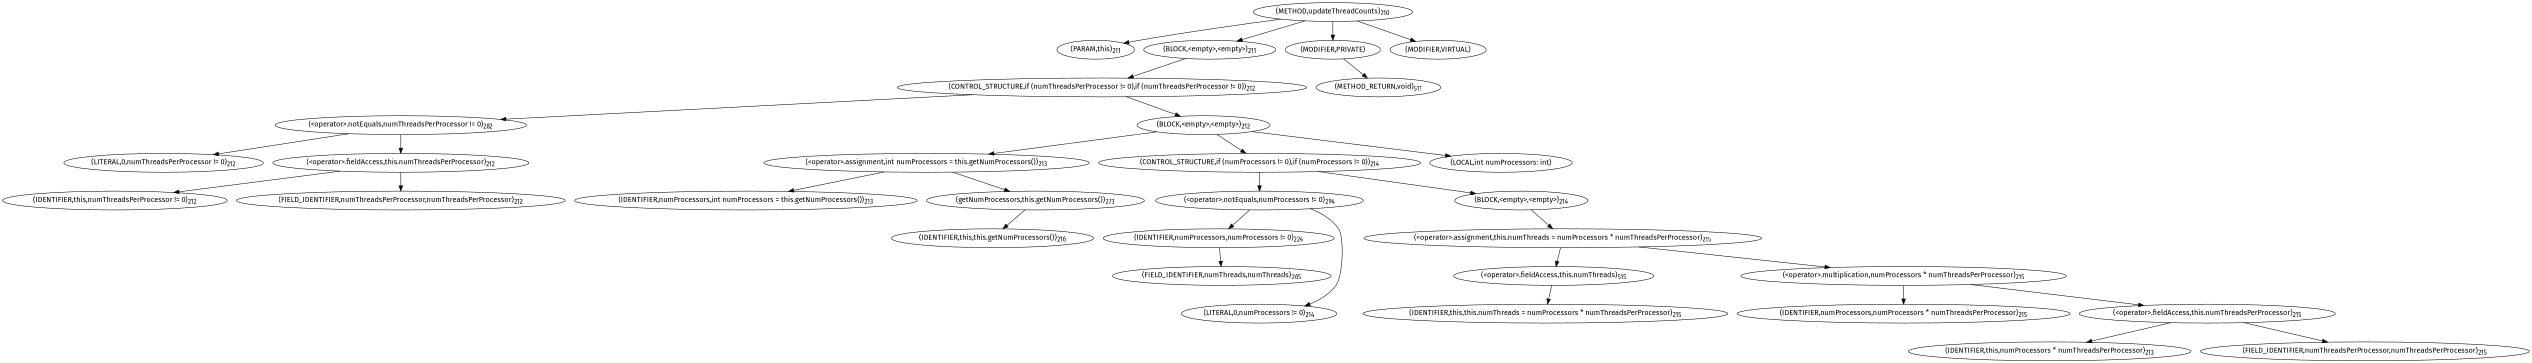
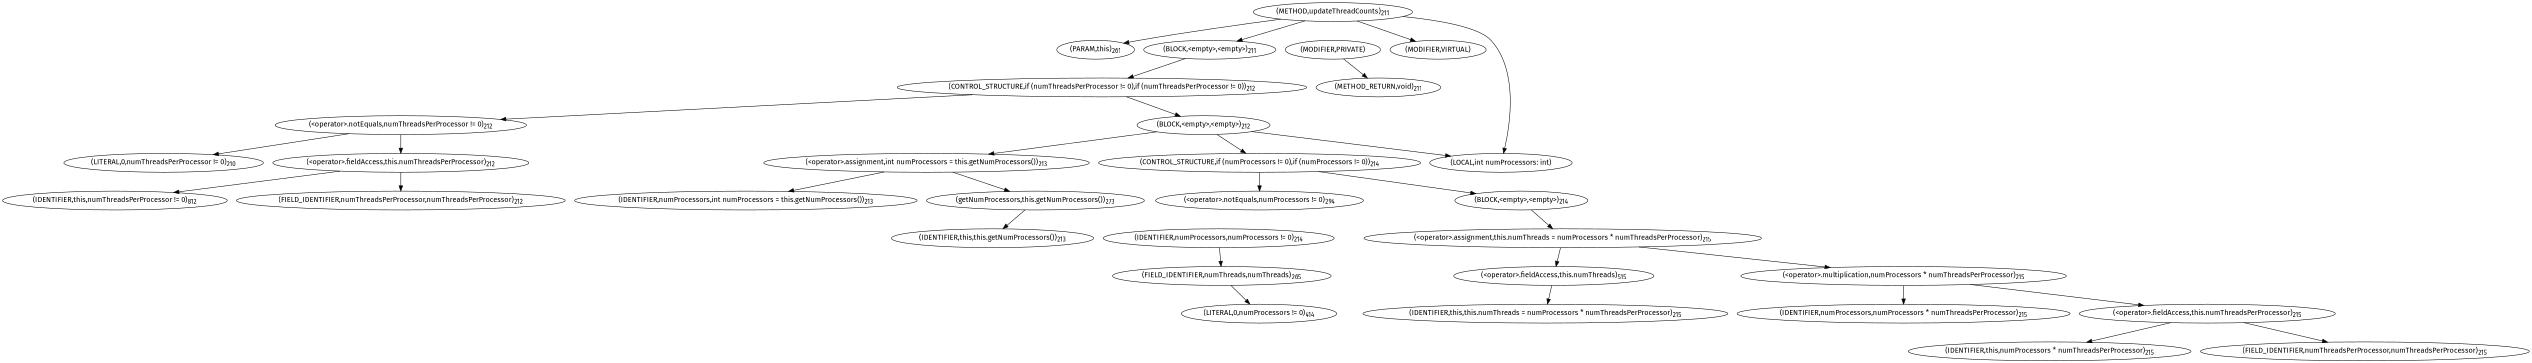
node "(METHOD,updateThreadCounts)": text "210" -> "211"
edge "(METHOD,updateThreadCounts)" -> "(MODIFIER,PRIVATE)": now "(METHOD,updateThreadCounts)" -> "(LOCAL,int numProcessors: int)"
node "(PARAM,this)": text "211" -> "261"
node "(METHOD_RETURN,void)": text "511" -> "211"
node "(<operator>.notEquals,numThreadsPerProcessor != 0)": text "282" -> "212"
node "(LITERAL,0,numThreadsPerProcessor != 0)": text "212" -> "210"
node "(IDENTIFIER,this,numThreadsPerProcessor != 0)": text "212" -> "812"
edge "(<operator>.notEquals,numProcessors != 0)" -> "(IDENTIFIER,numProcessors,numProcessors != 0)": removed
node "(IDENTIFIER,this,this.getNumProcessors())": text "216" -> "213"
node "(IDENTIFIER,numProcessors,numProcessors != 0)": text "224" -> "214"
edge "(<operator>.notEquals,numProcessors != 0)" -> "(LITERAL,0,numProcessors != 0)": now "(FIELD_IDENTIFIER,numThreads,numThreads)" -> "(LITERAL,0,numProcessors != 0)"
node "(LITERAL,0,numProcessors != 0)": text "214" -> "414"
node "(IDENTIFIER,this,numProcessors * numThreadsPerProcessor)": text "213" -> "215"
